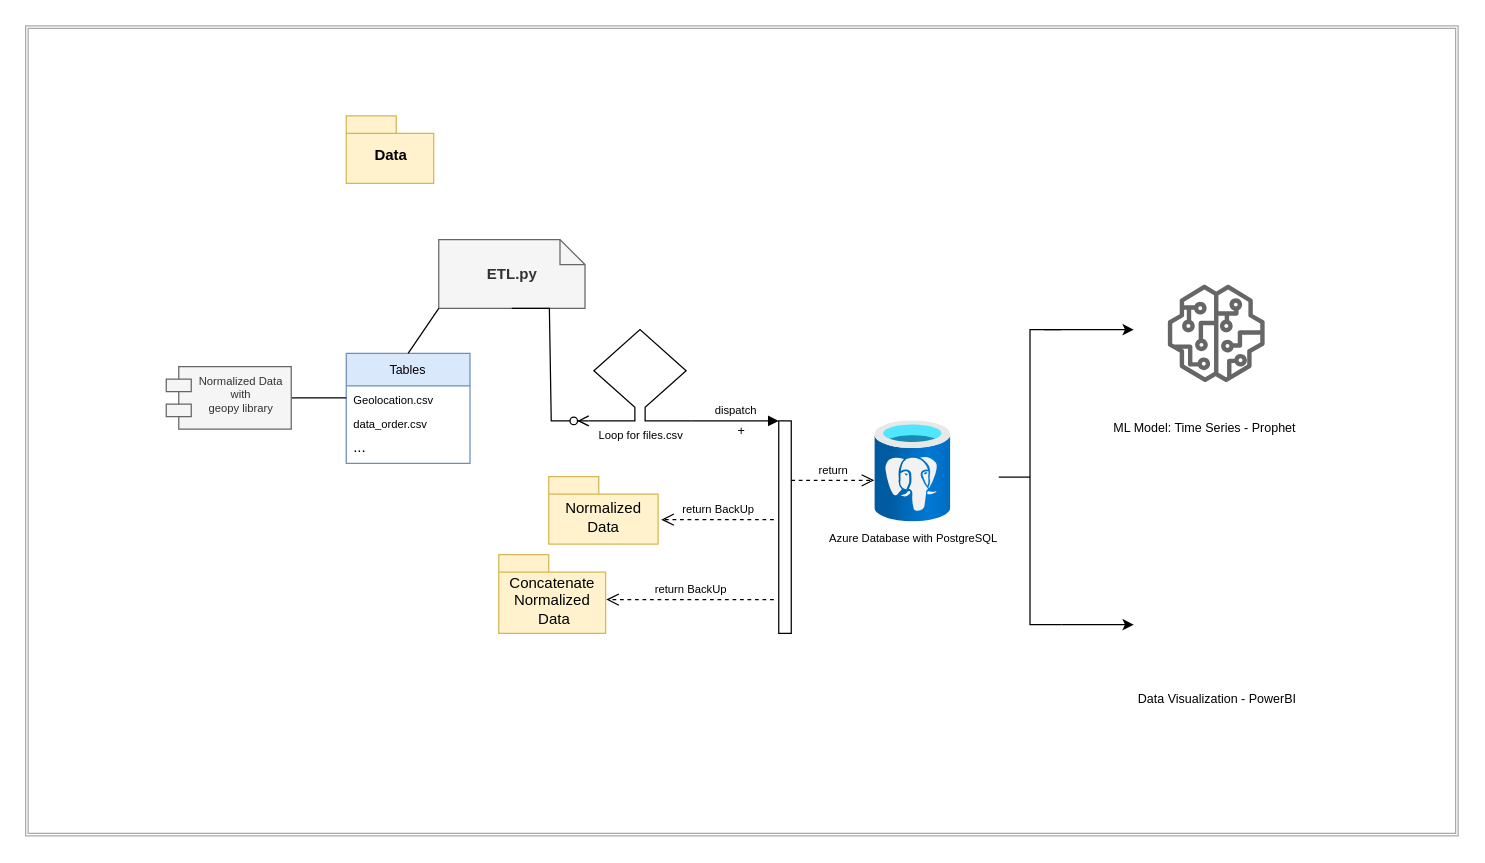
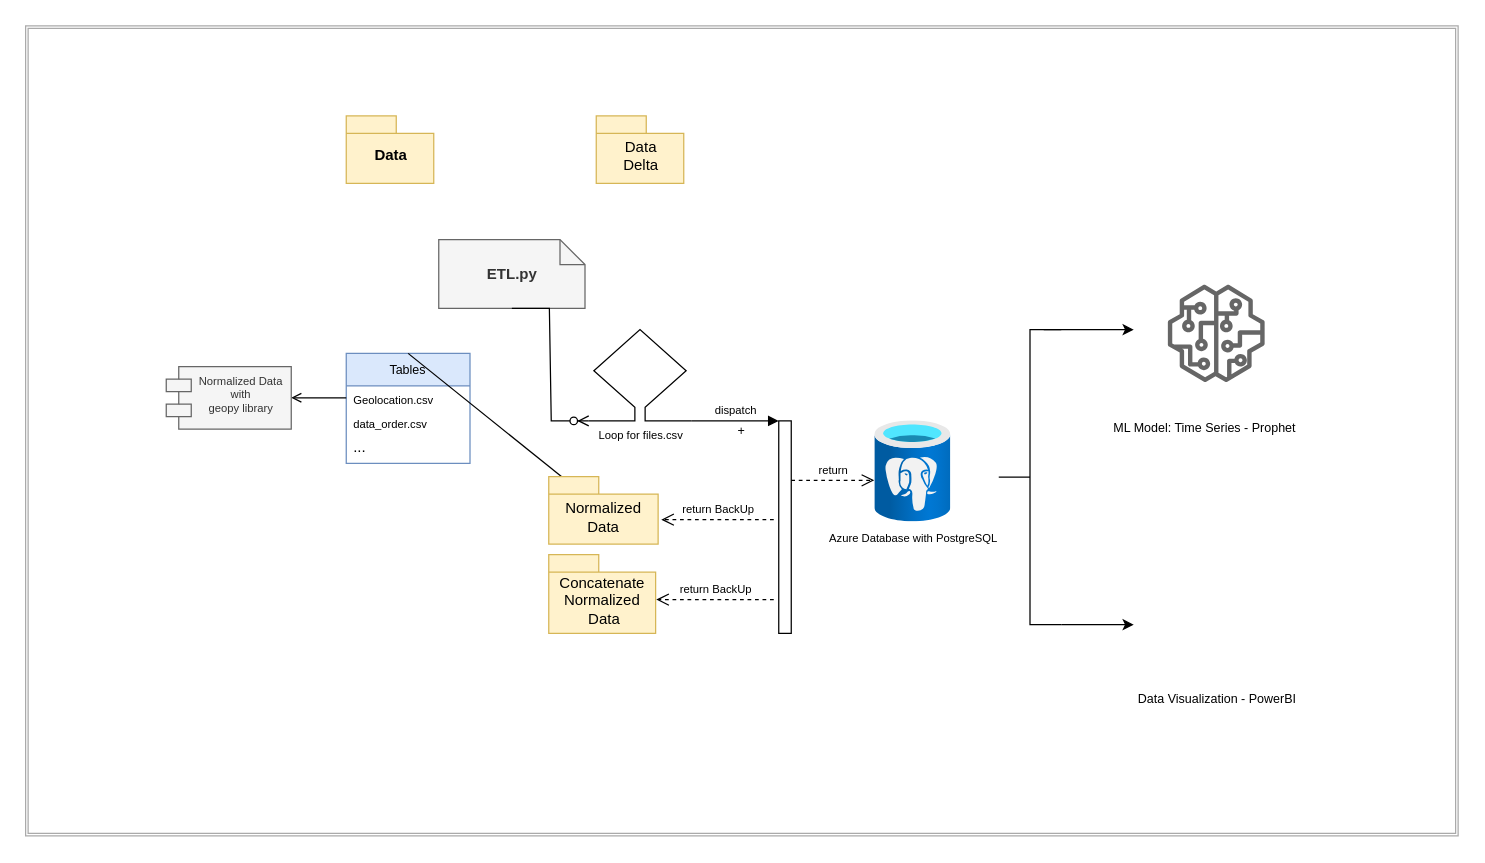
node "Data Delta": added
edge "ETL.py" -- "Tables": now "Normalized Data" -- "Tables"
edge "Normalized Data with geopy library" -- "Geolocation.csv": arrowhead none -> open
node "Concatenate Normalized Data": moved (552, 594) -> (602, 594)
